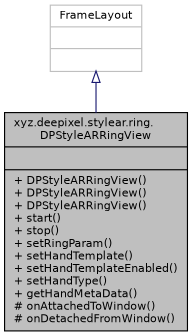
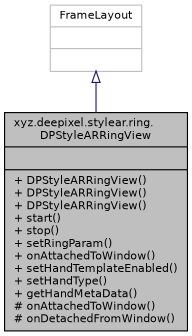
node "xyz.deepixel.stylear.ring.": text "+ setHandTemplate()" -> "+ onAttachedToWindow()"
